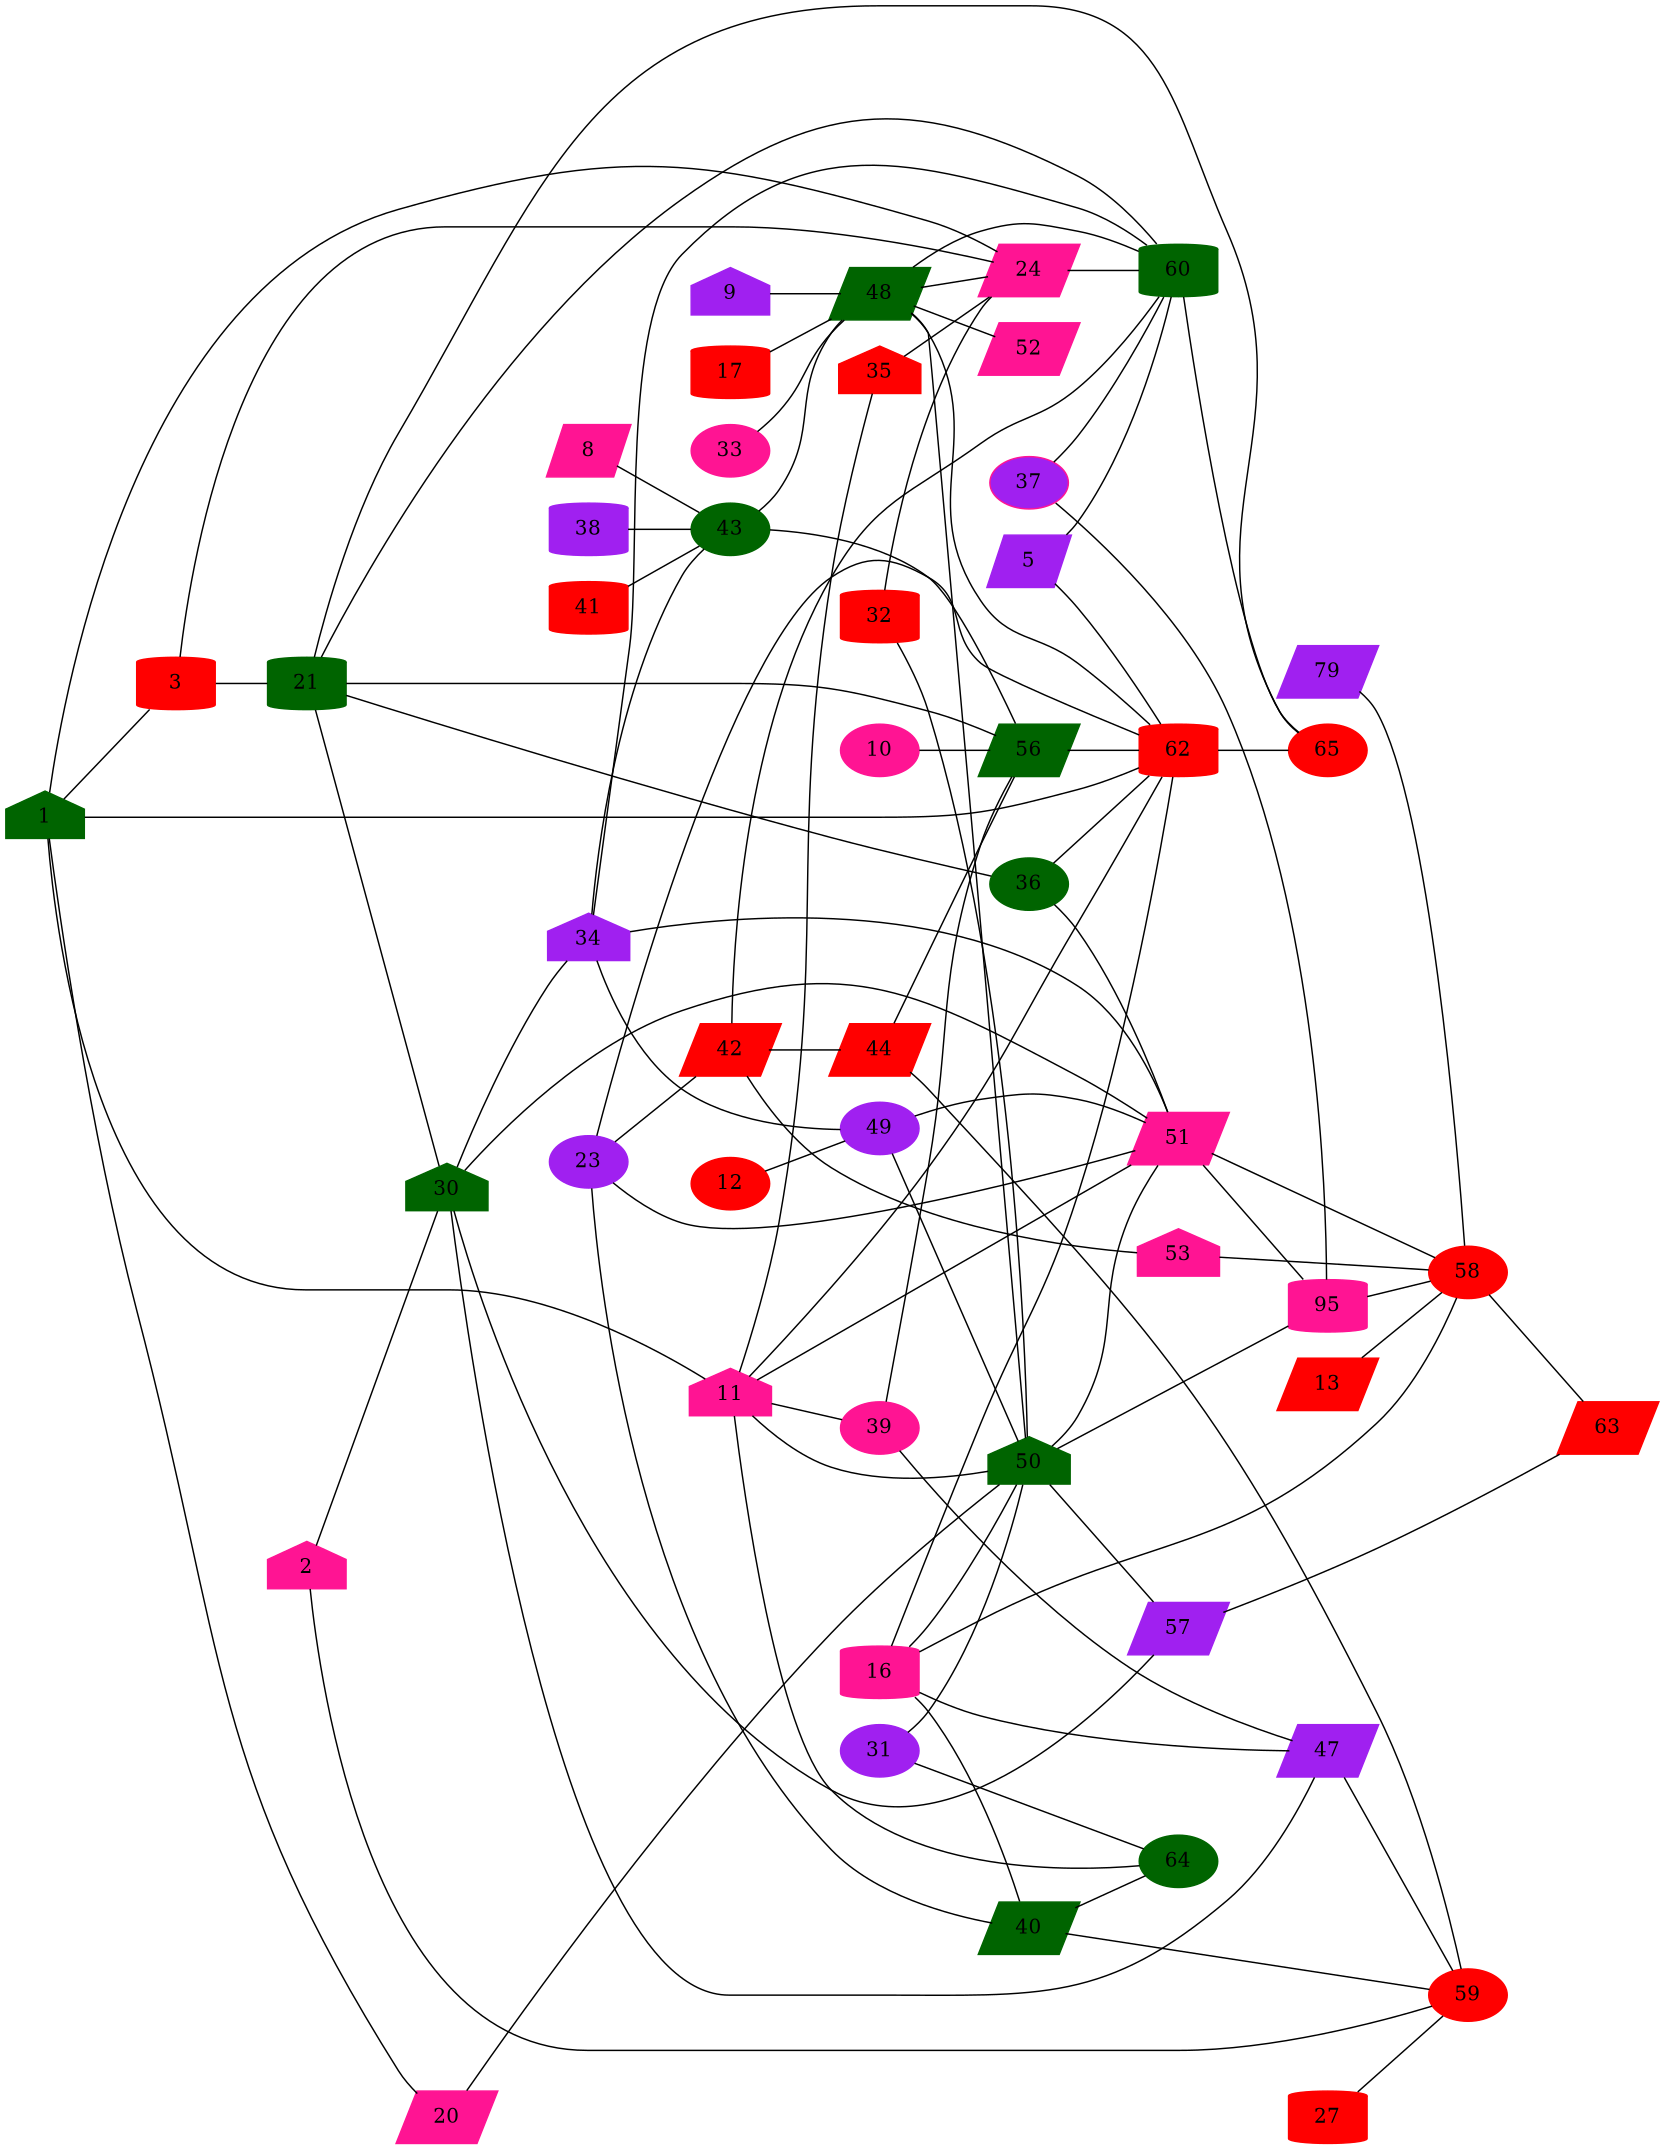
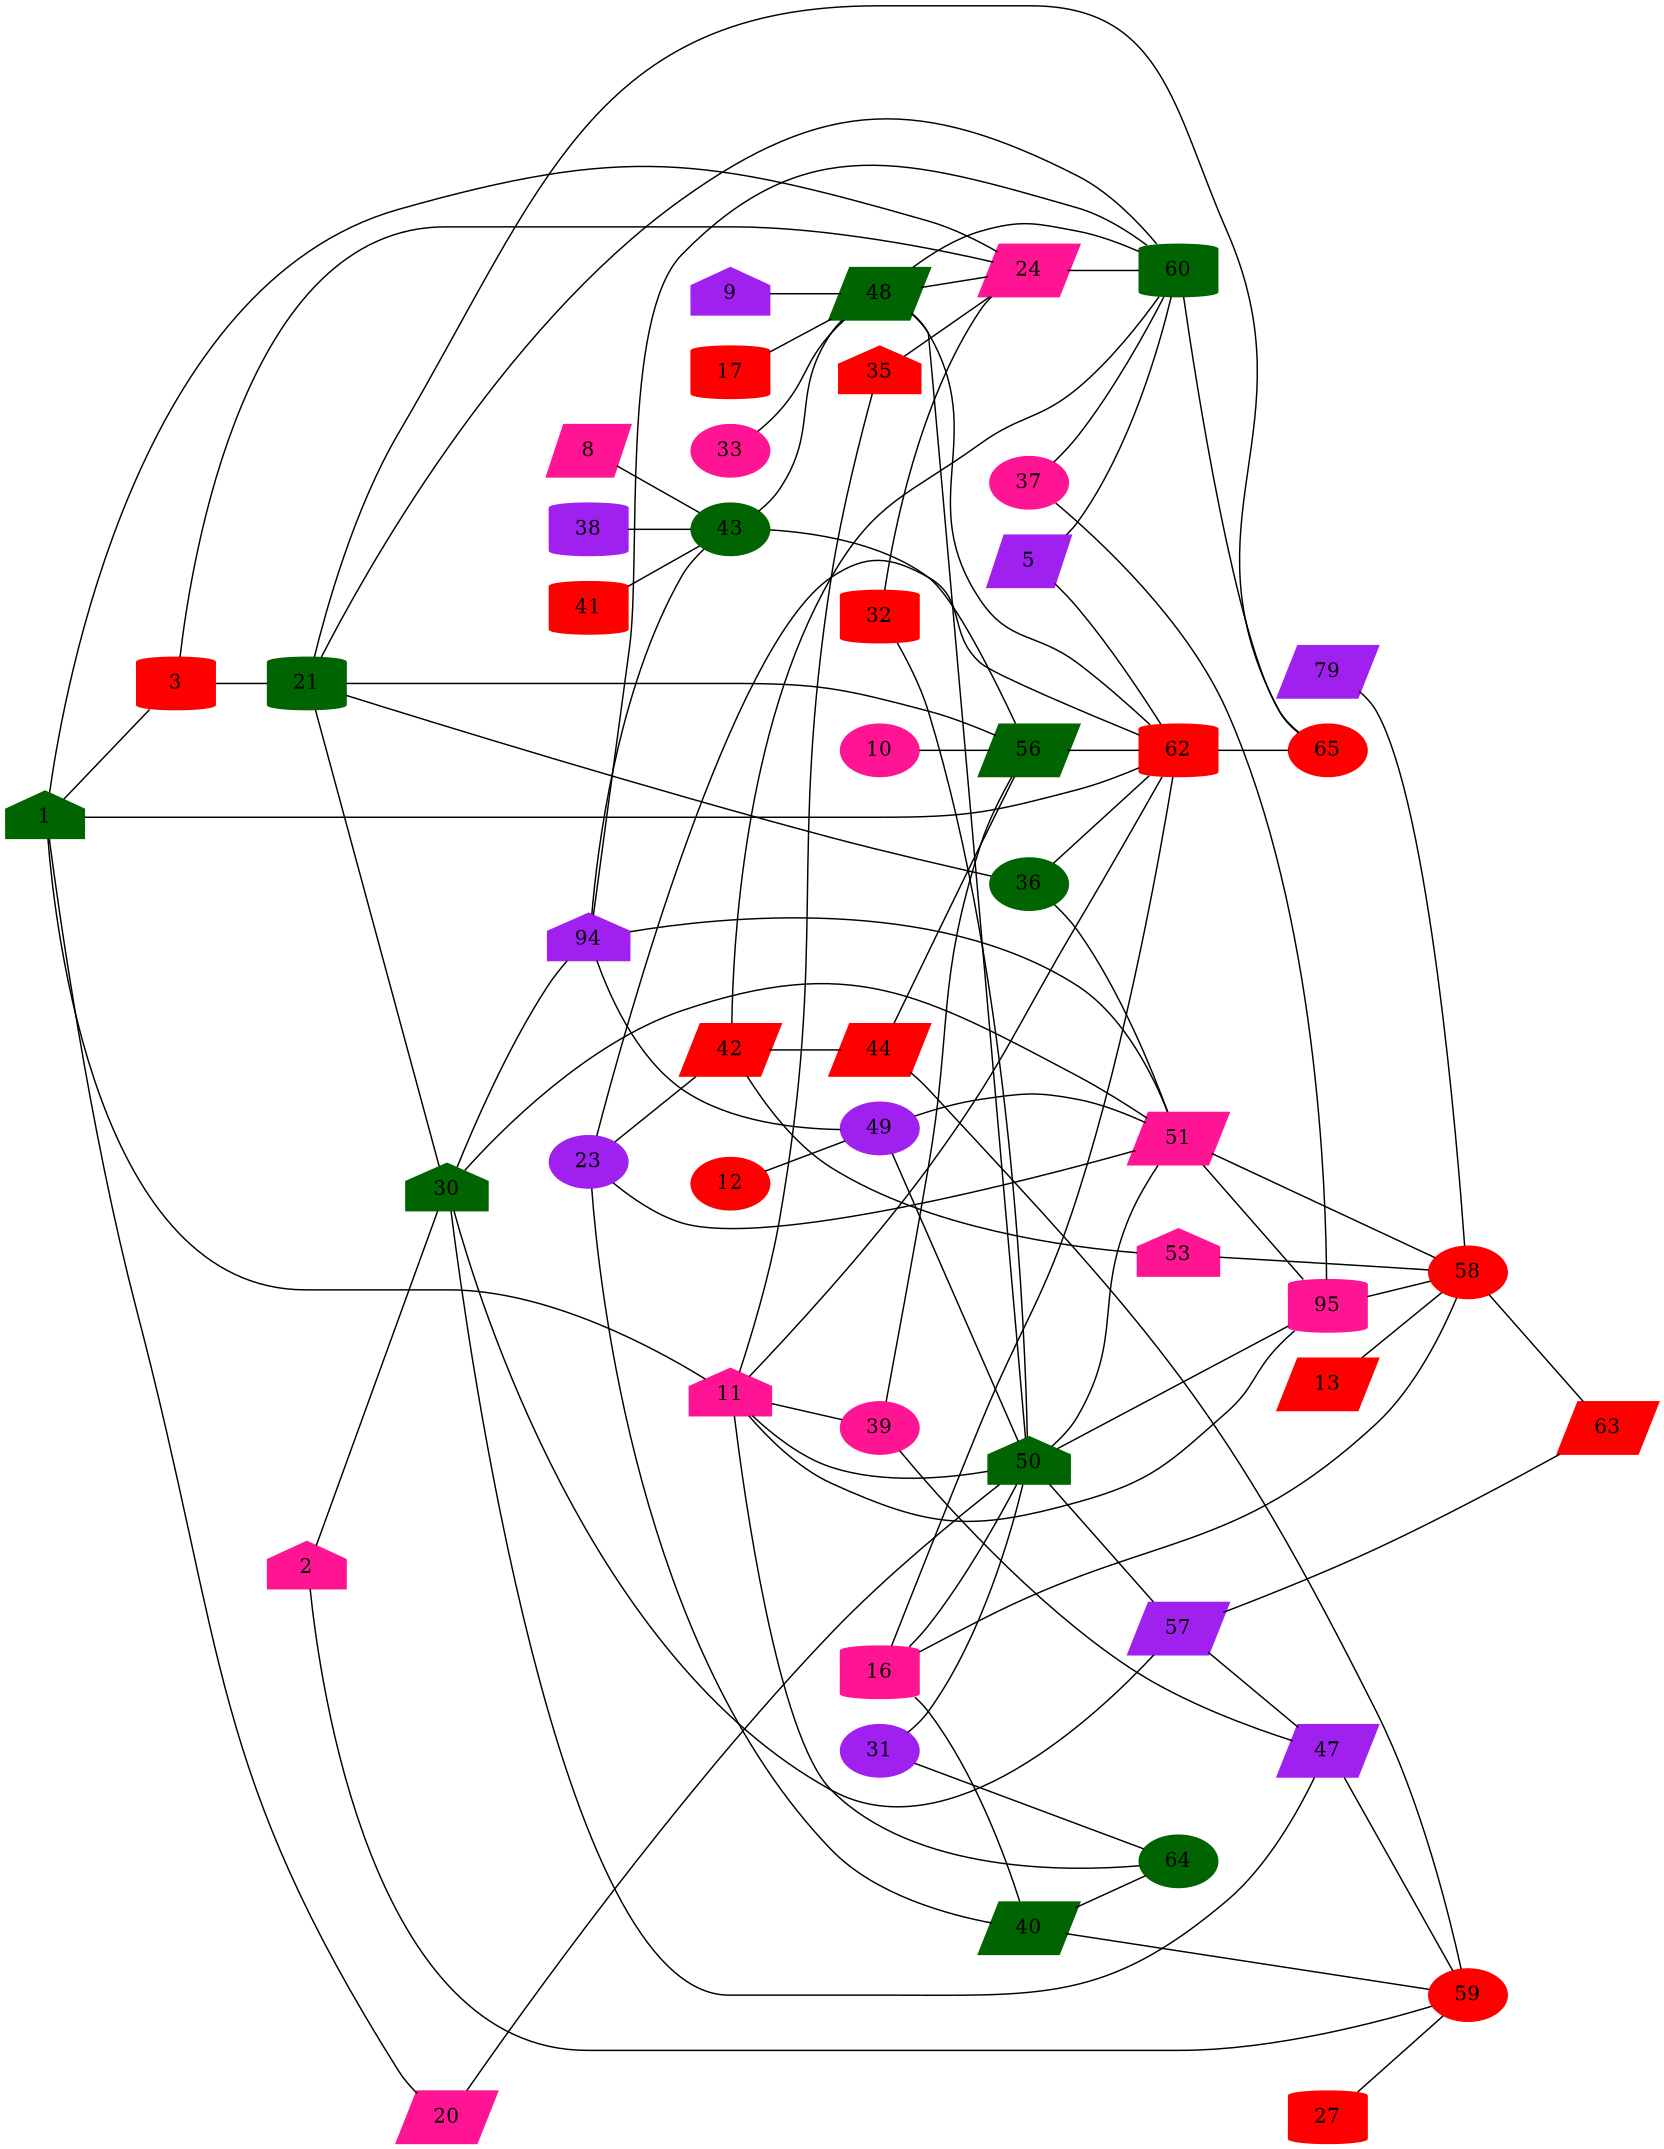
node "52": removed
node "37": fillcolor purple -> deeppink
node "34": label "34" -> "94"
edge "51" -- "11": now "95" -- "11"
edge "16" -- "47": now "57" -- "47"
